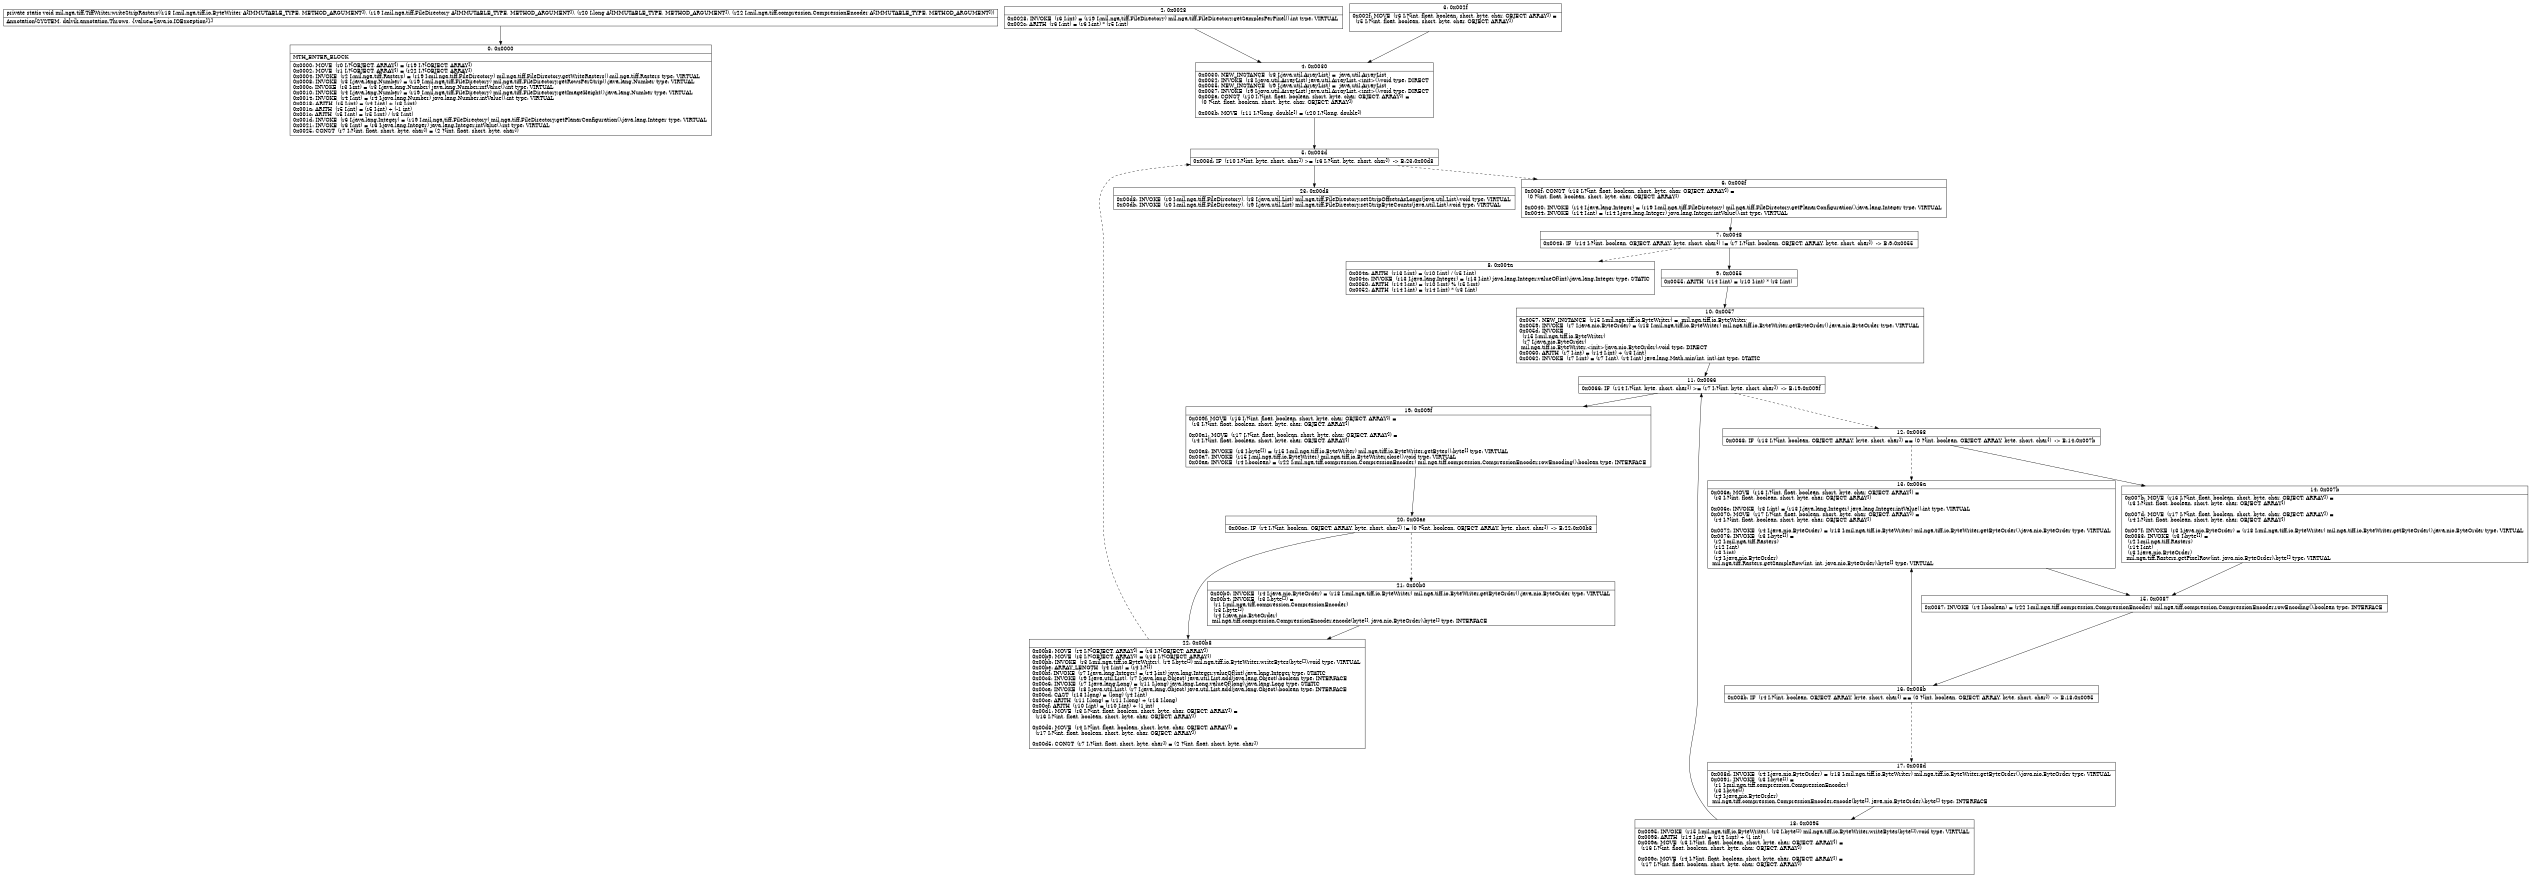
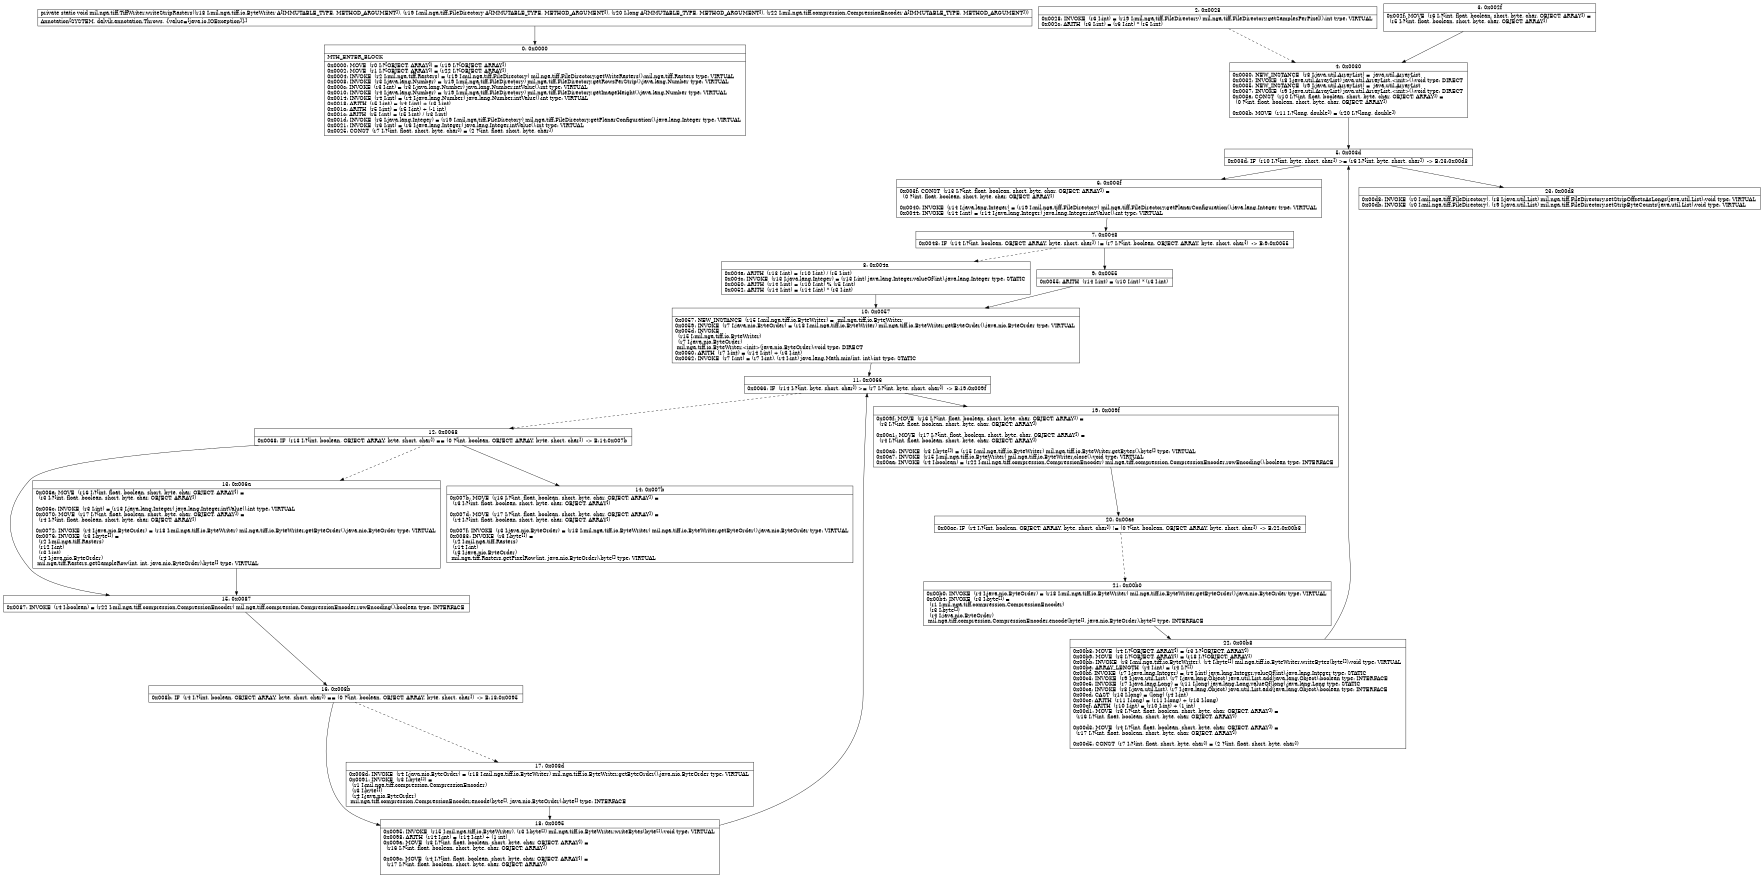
edge "2: 0x0028" -> "4: 0x0030": style solid -> dashed
edge "5: 0x003d" -> "6: 0x003f": style dashed -> solid
edge "8: 0x004a" -> "10: 0x0057": added
edge "22: 0x00b8" -> "5: 0x003d": style dashed -> solid
edge "20: 0x00ae" -> "22: 0x00b8": removed
edge "14: 0x007b" -> "15: 0x0087": now "12: 0x0068" -> "15: 0x0087"
edge "16: 0x008b" -> "13: 0x006a": now "16: 0x008b" -> "18: 0x0095"
